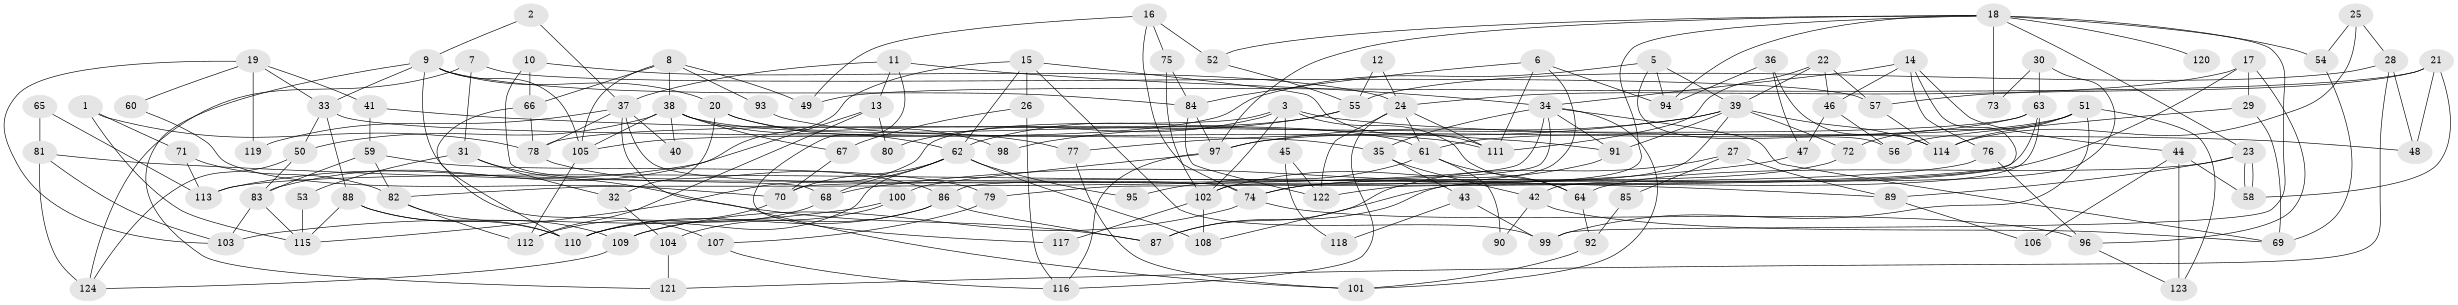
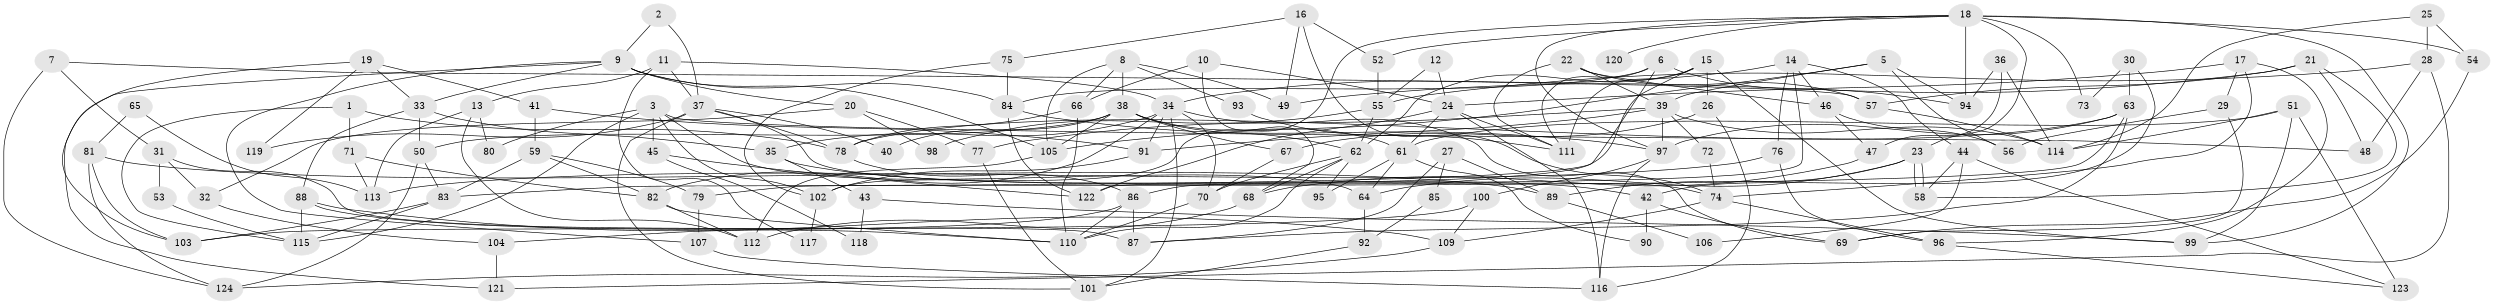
node "60": removed
edge "51" -- "72": removed
node "108": removed
